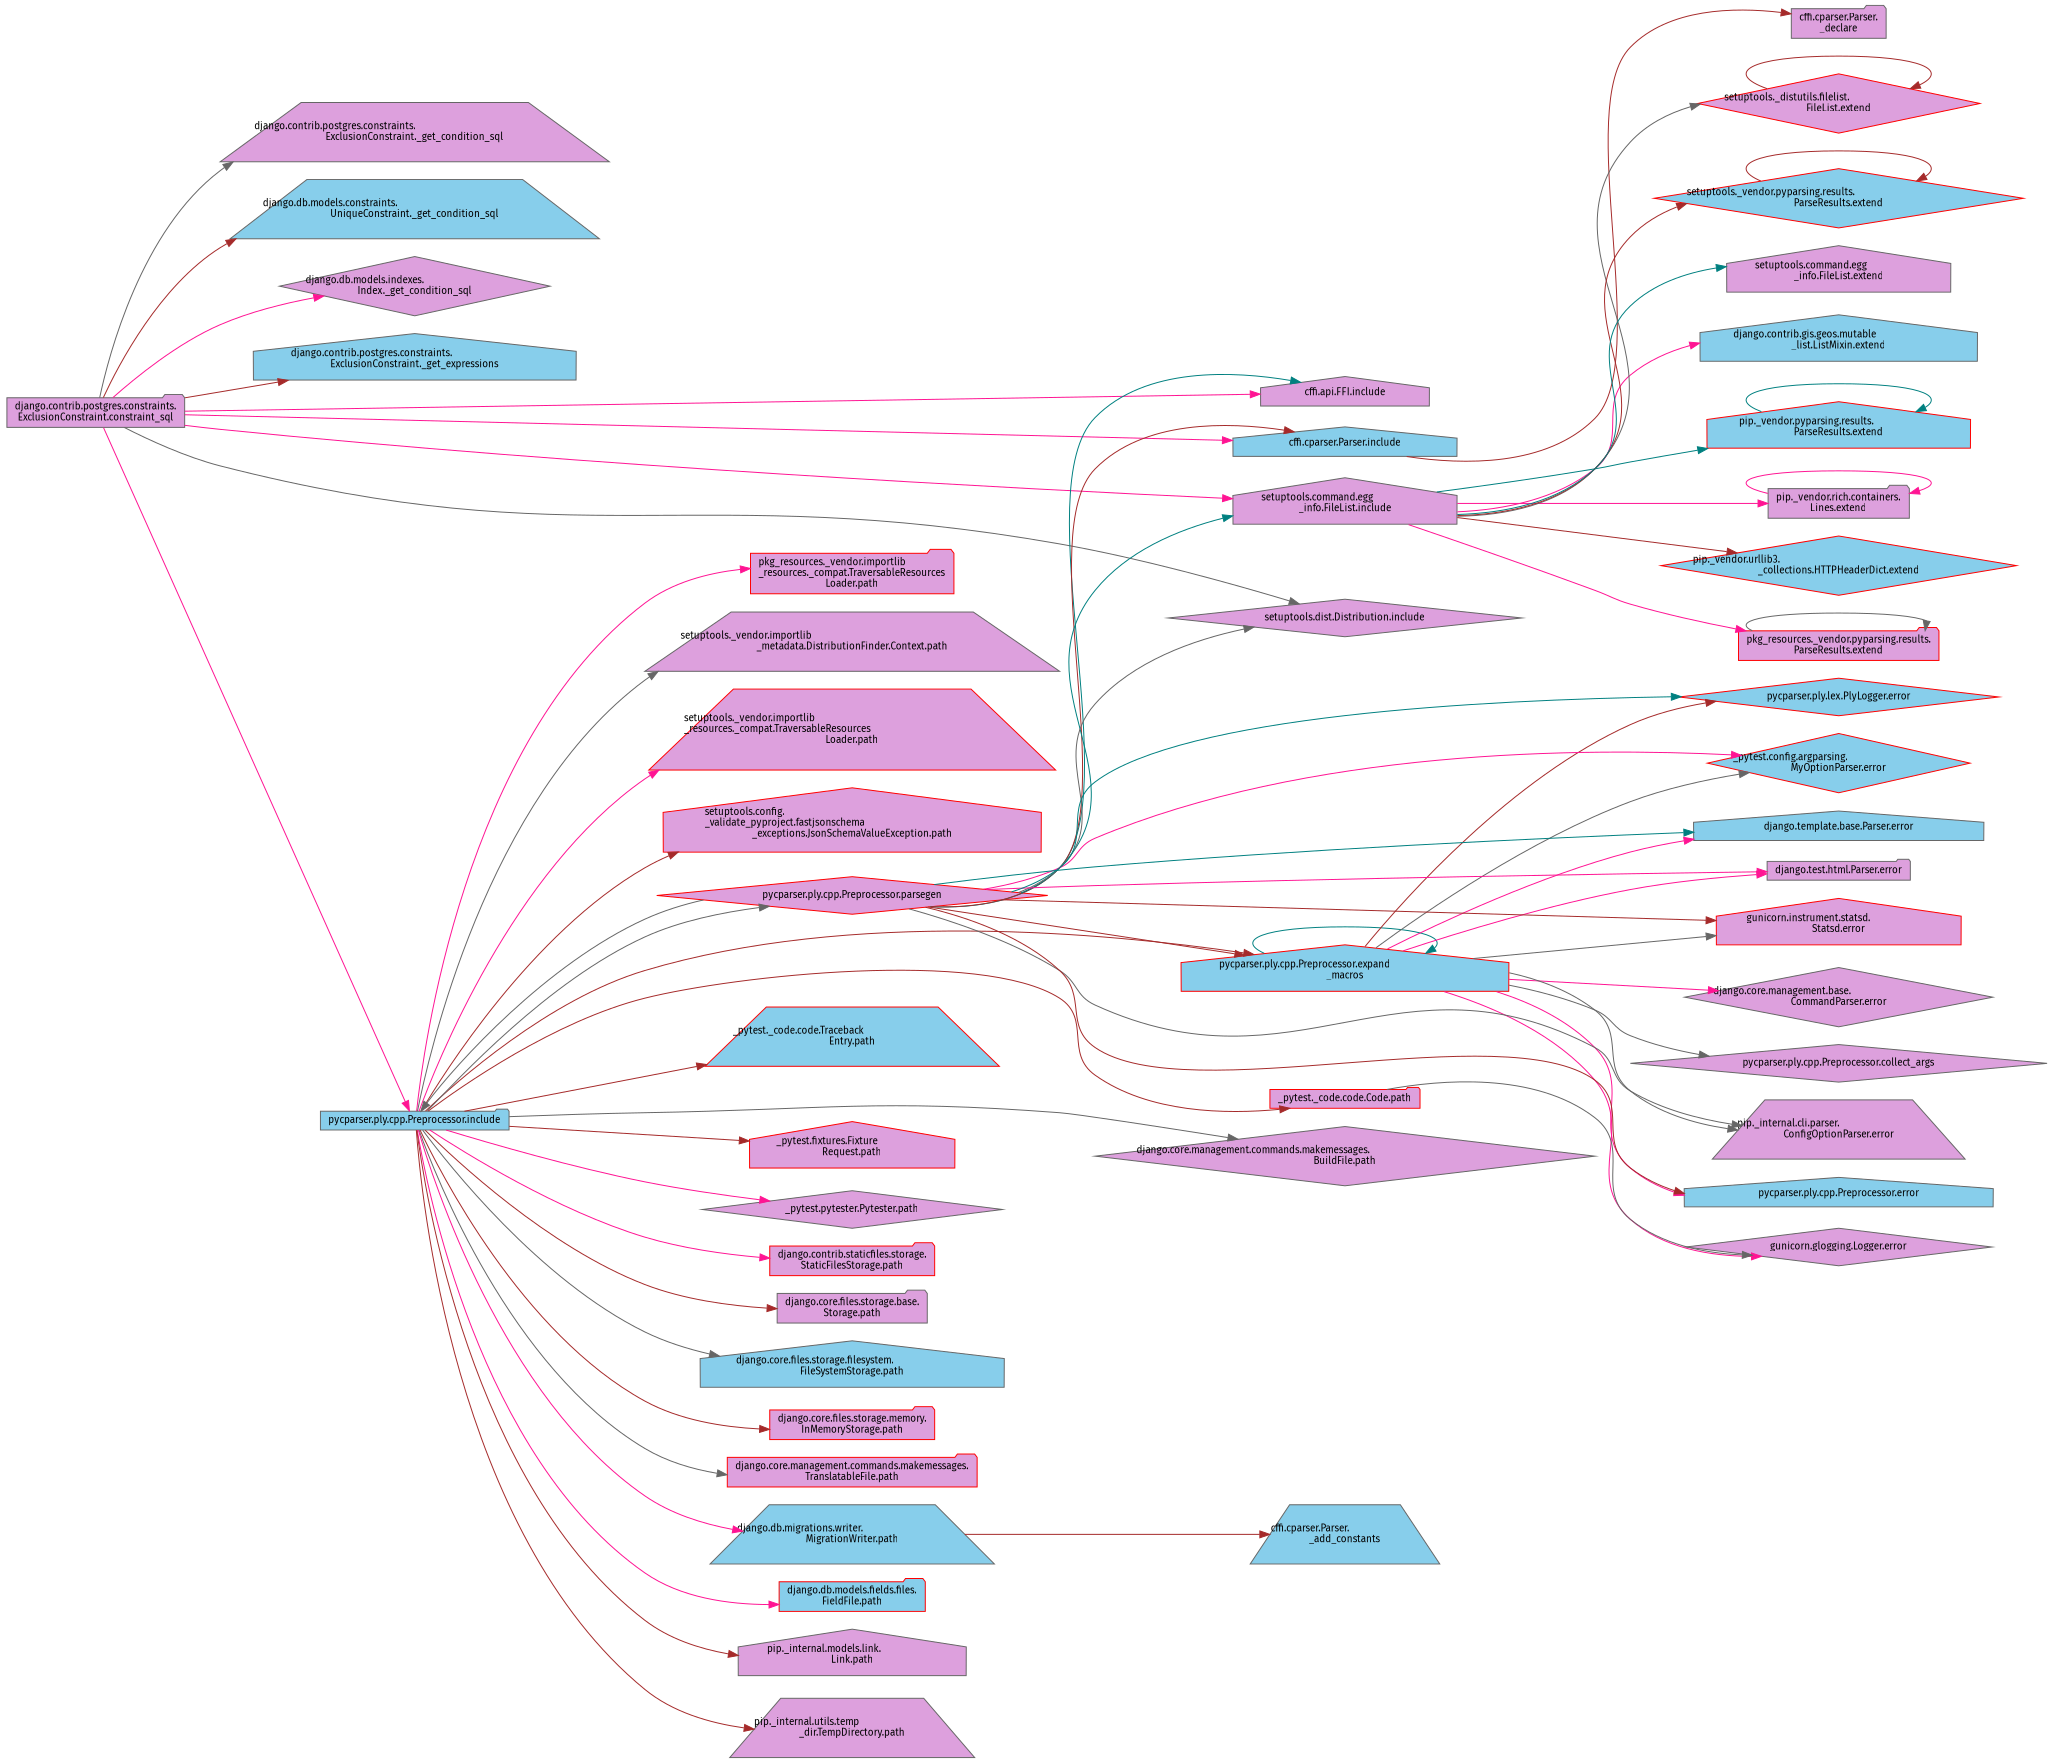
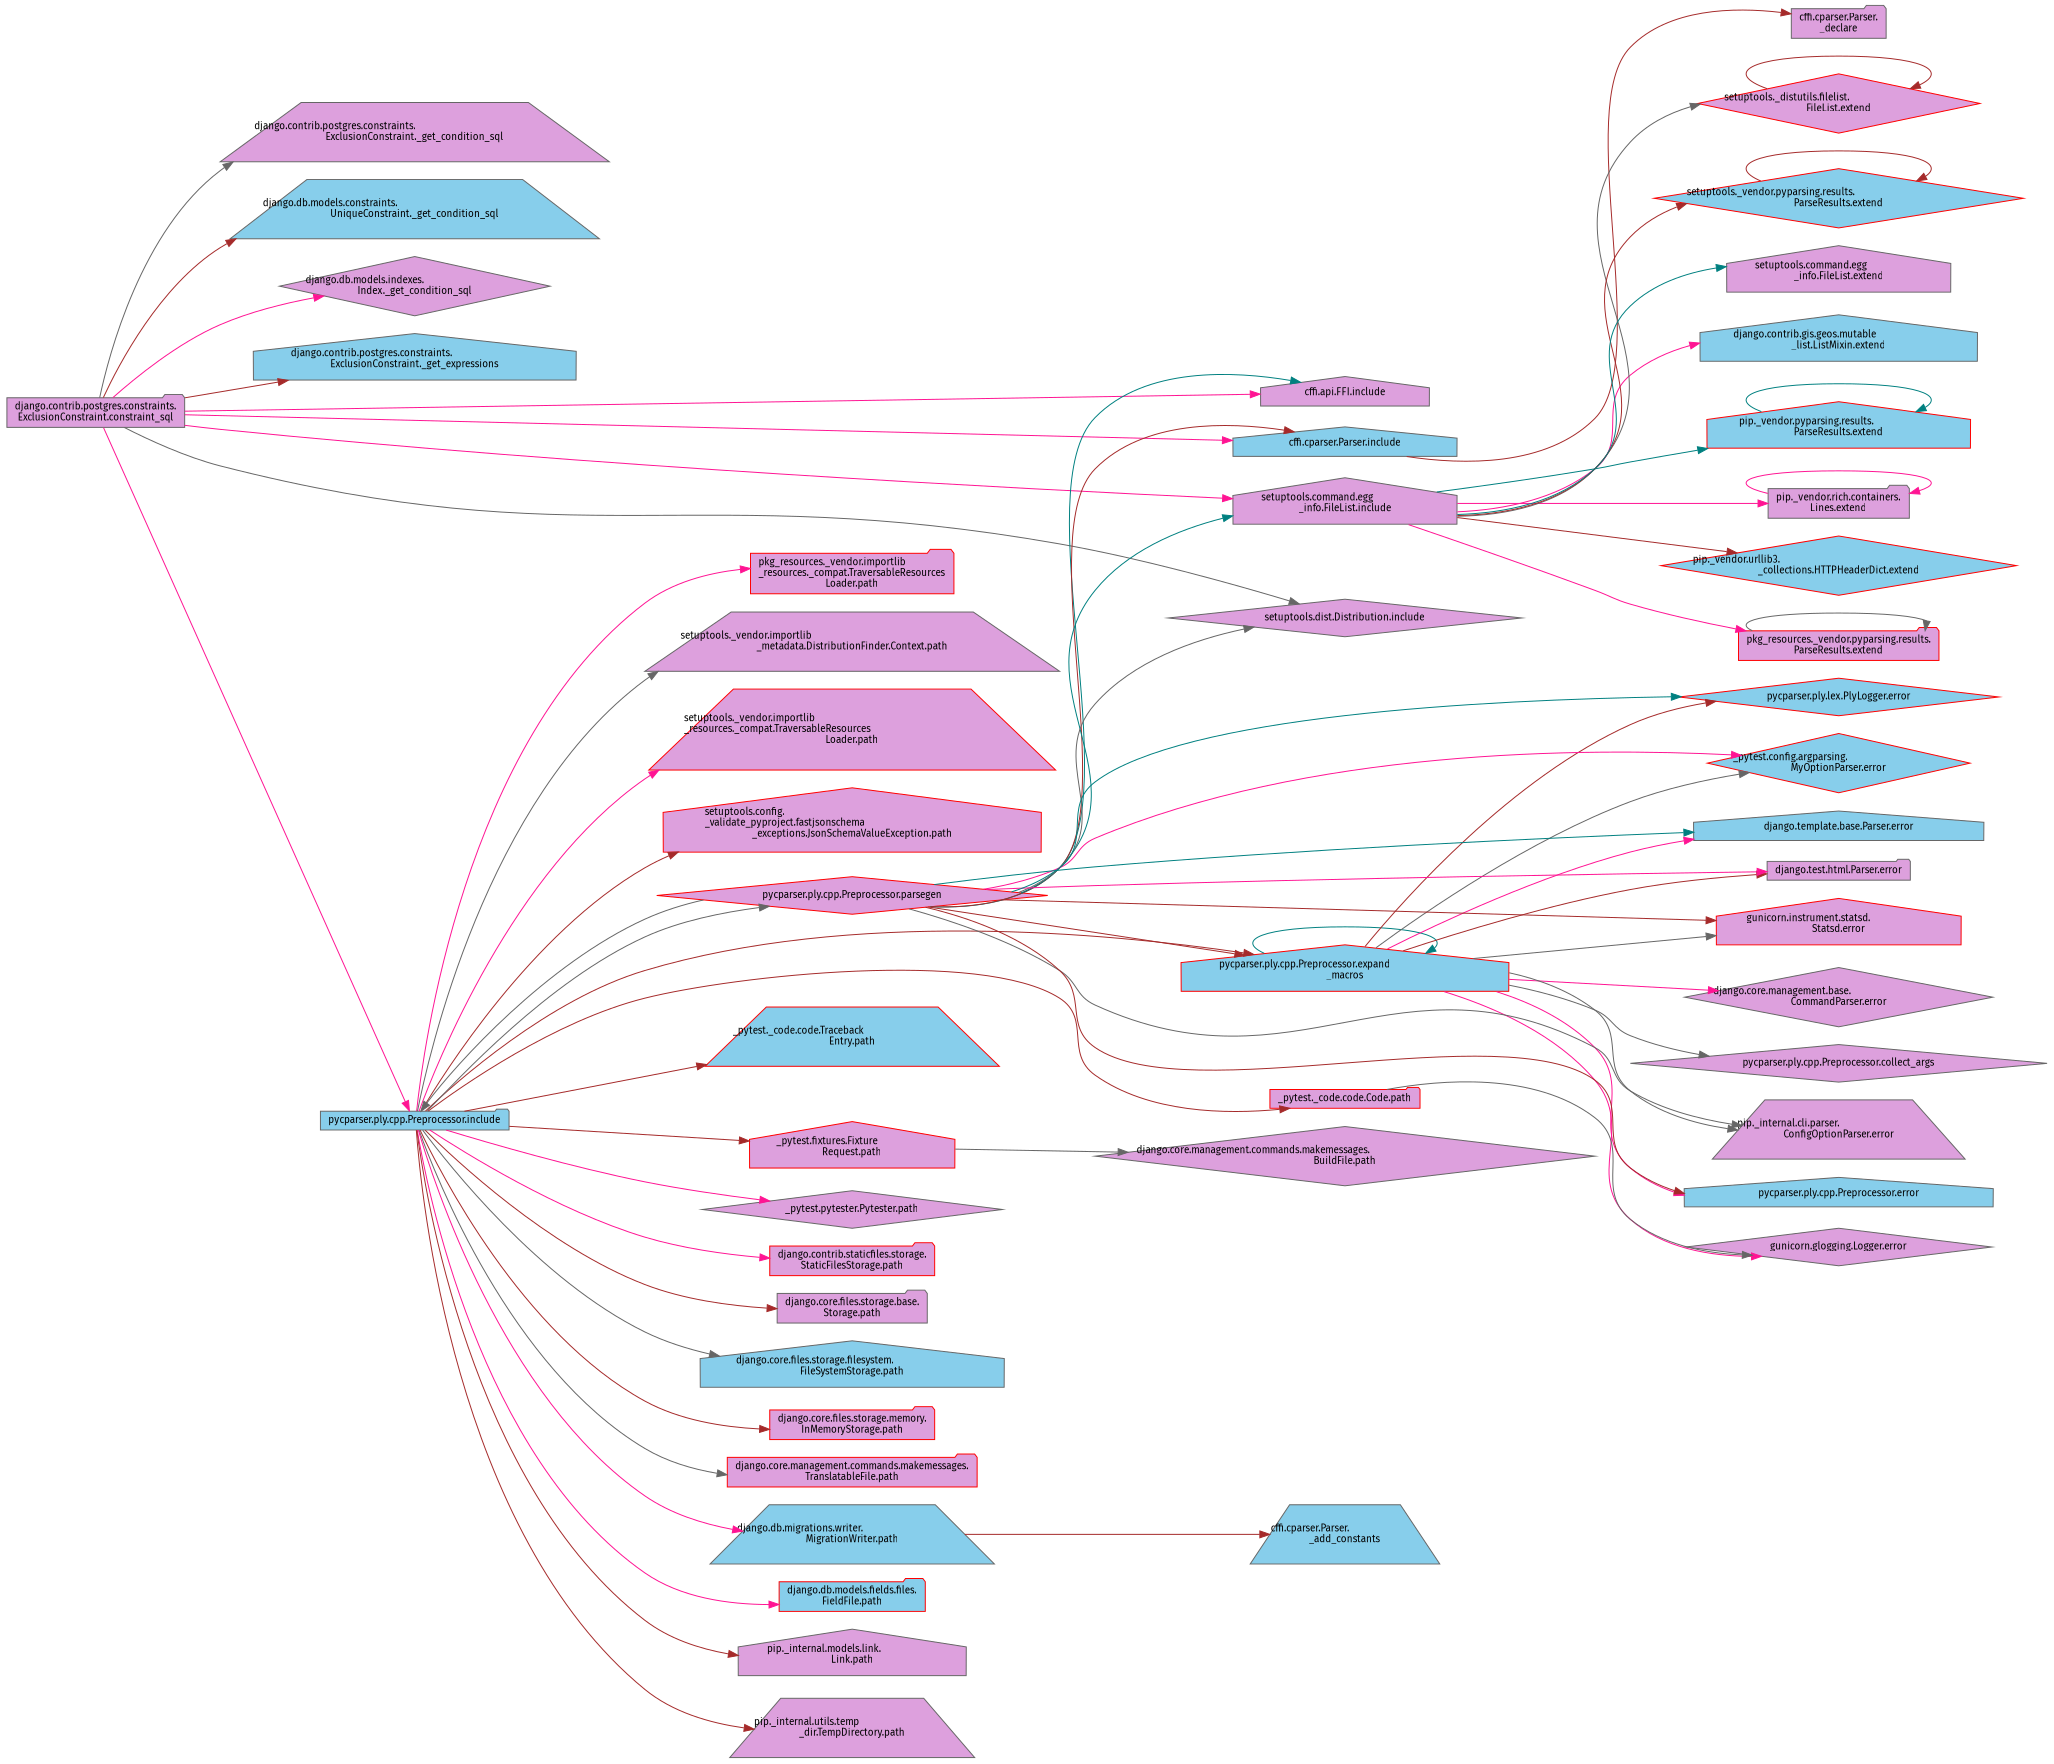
edge "pycparser.ply.cpp.Preprocessor.expand _macros" -> "django.test.html.Parser.error": color deeppink -> brown
edge "pycparser.ply.cpp.Preprocessor.include" -> "django.core.management.commands.makemessages. BuildFile.path": now "_pytest.fixtures.Fixture Request.path" -> "django.core.management.commands.makemessages. BuildFile.path"
